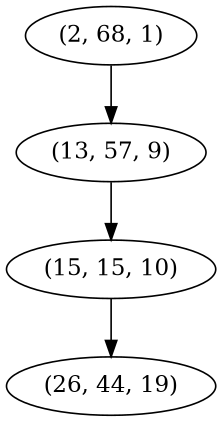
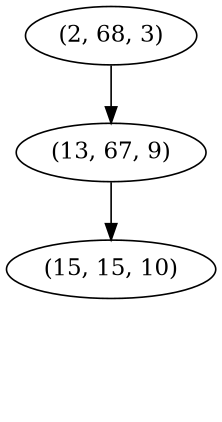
node "(2, 68, 1)": label "(2, 68, 1)" -> "(2, 68, 3)"
node "(13, 57, 9)": label "(13, 57, 9)" -> "(13, 67, 9)"
node "(26, 44, 19)": removed
